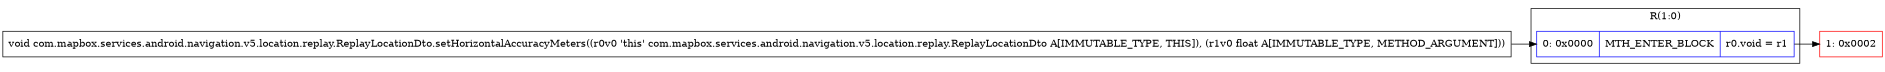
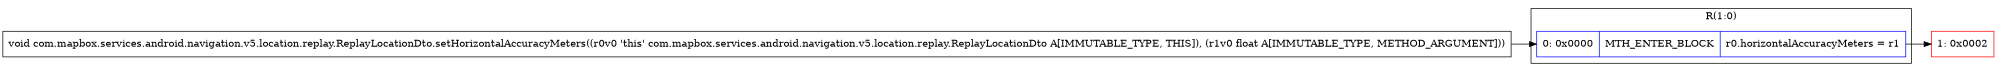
node "0: 0x0000": text "r0.void = r1" -> "r0.horizontalAccuracyMeters = r1"
